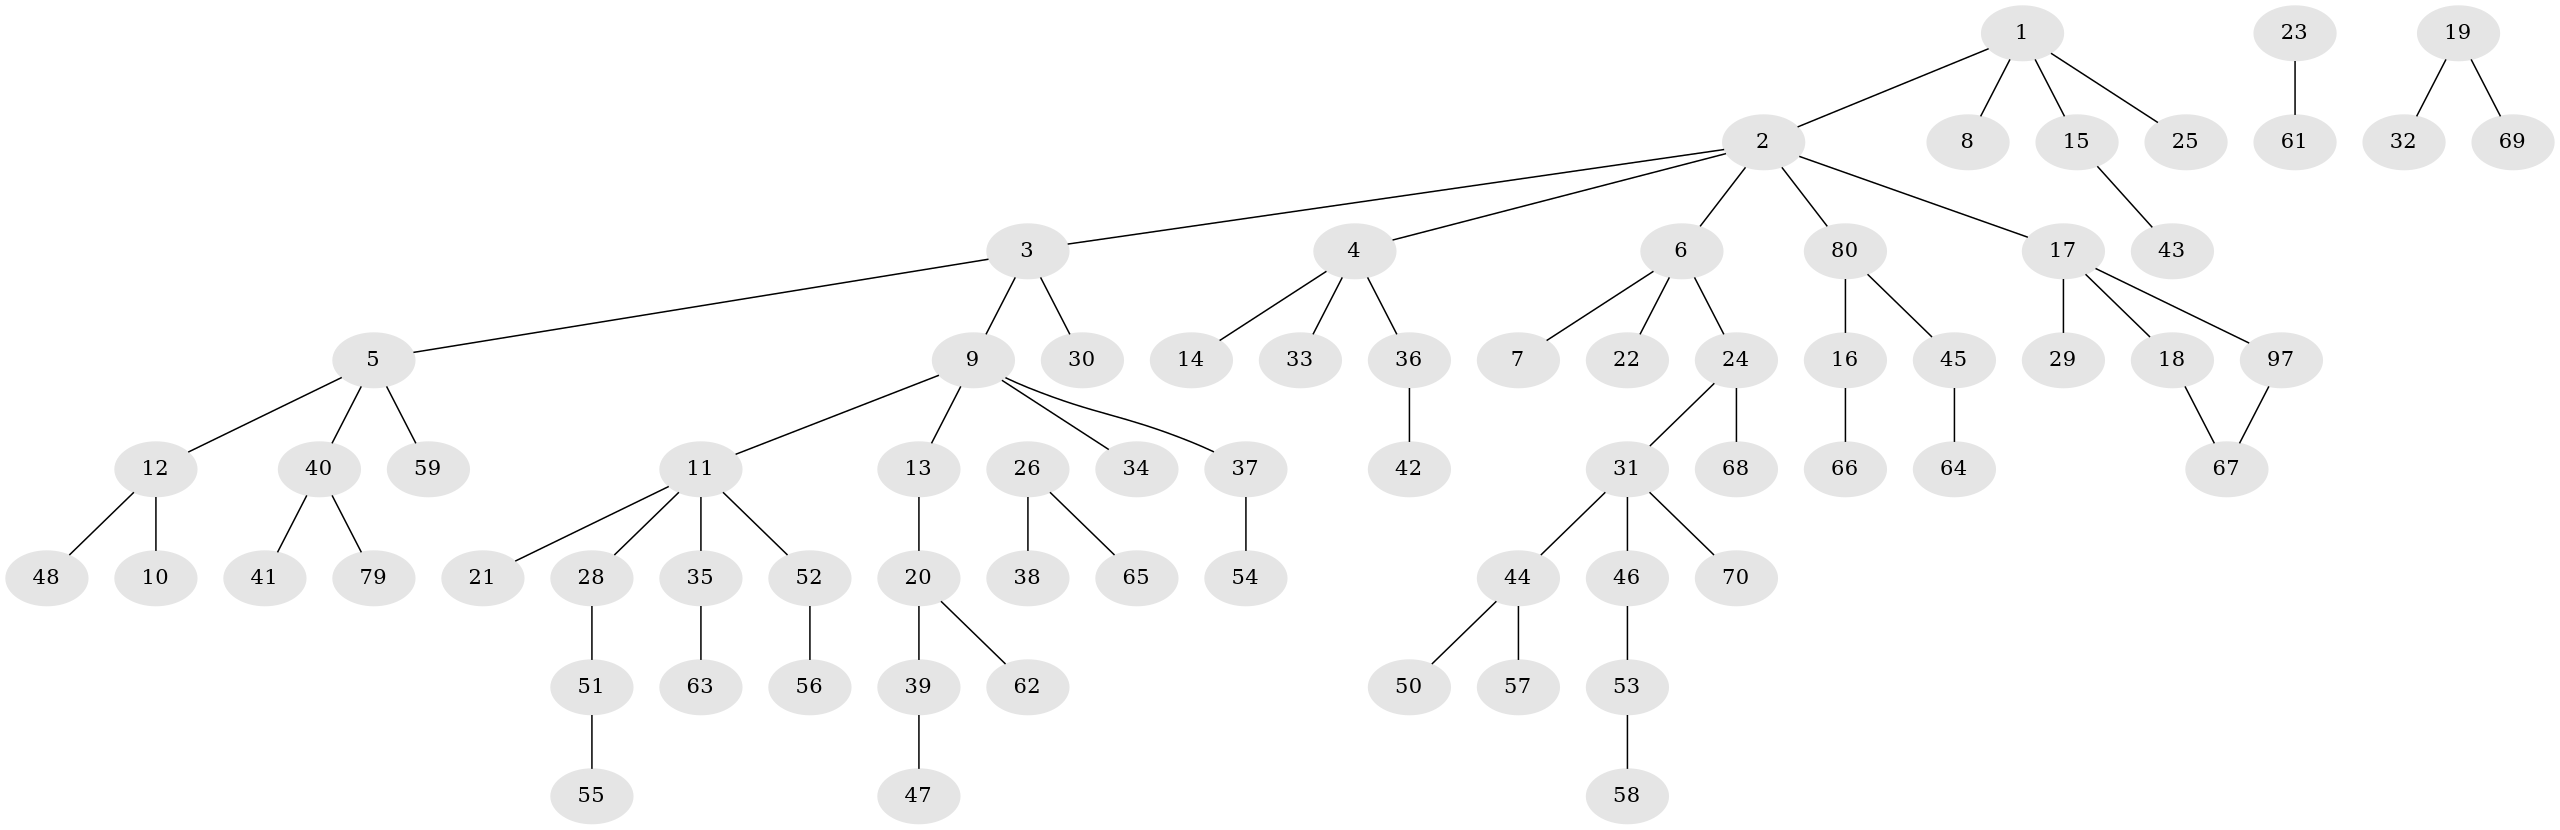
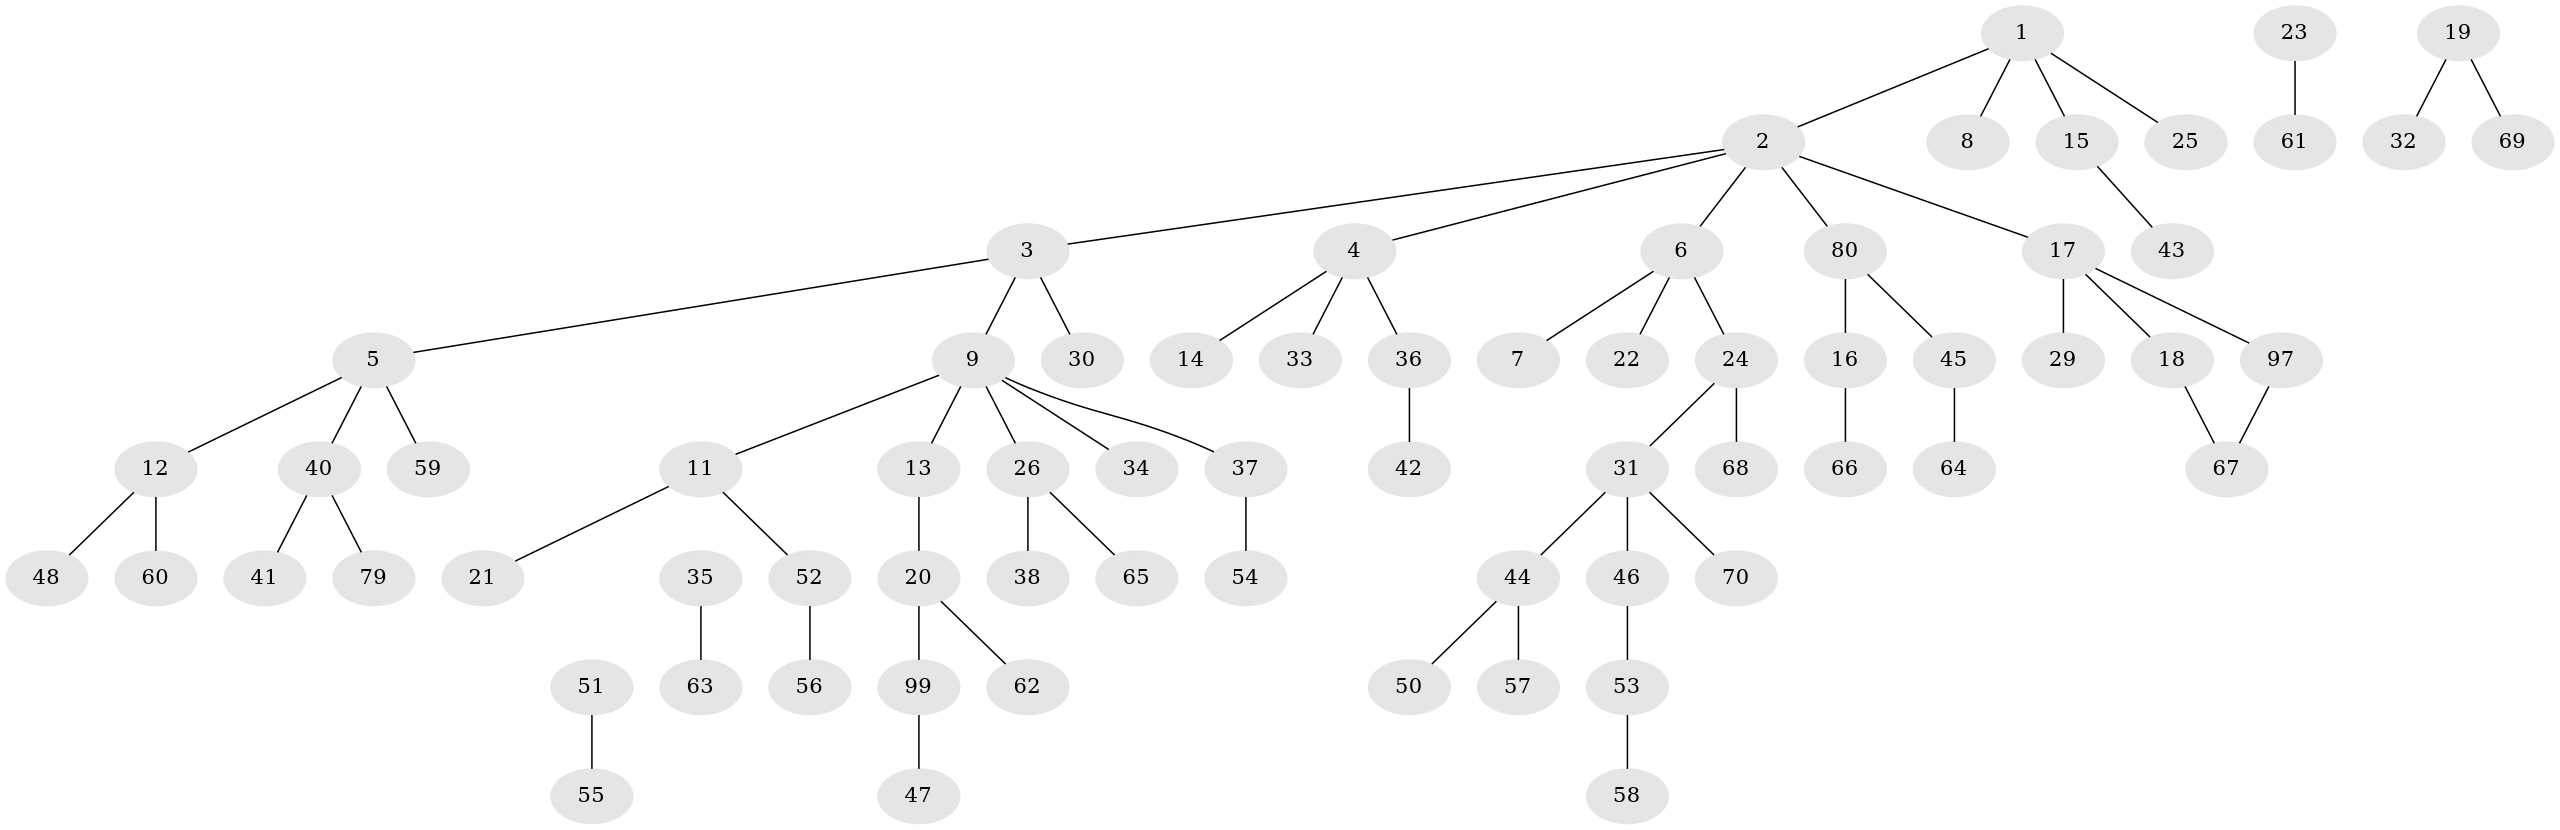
edge "9" -- "26": added
edge "11" -- "35": removed
node "10": label "10" -> "60"
node "28": removed
node "39": label "39" -> "99"
